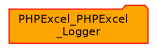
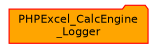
node "PHPExcel_PHPExcel _Logger": label "PHPExcel_PHPExcel _Logger" -> "PHPExcel_CalcEngine _Logger"
